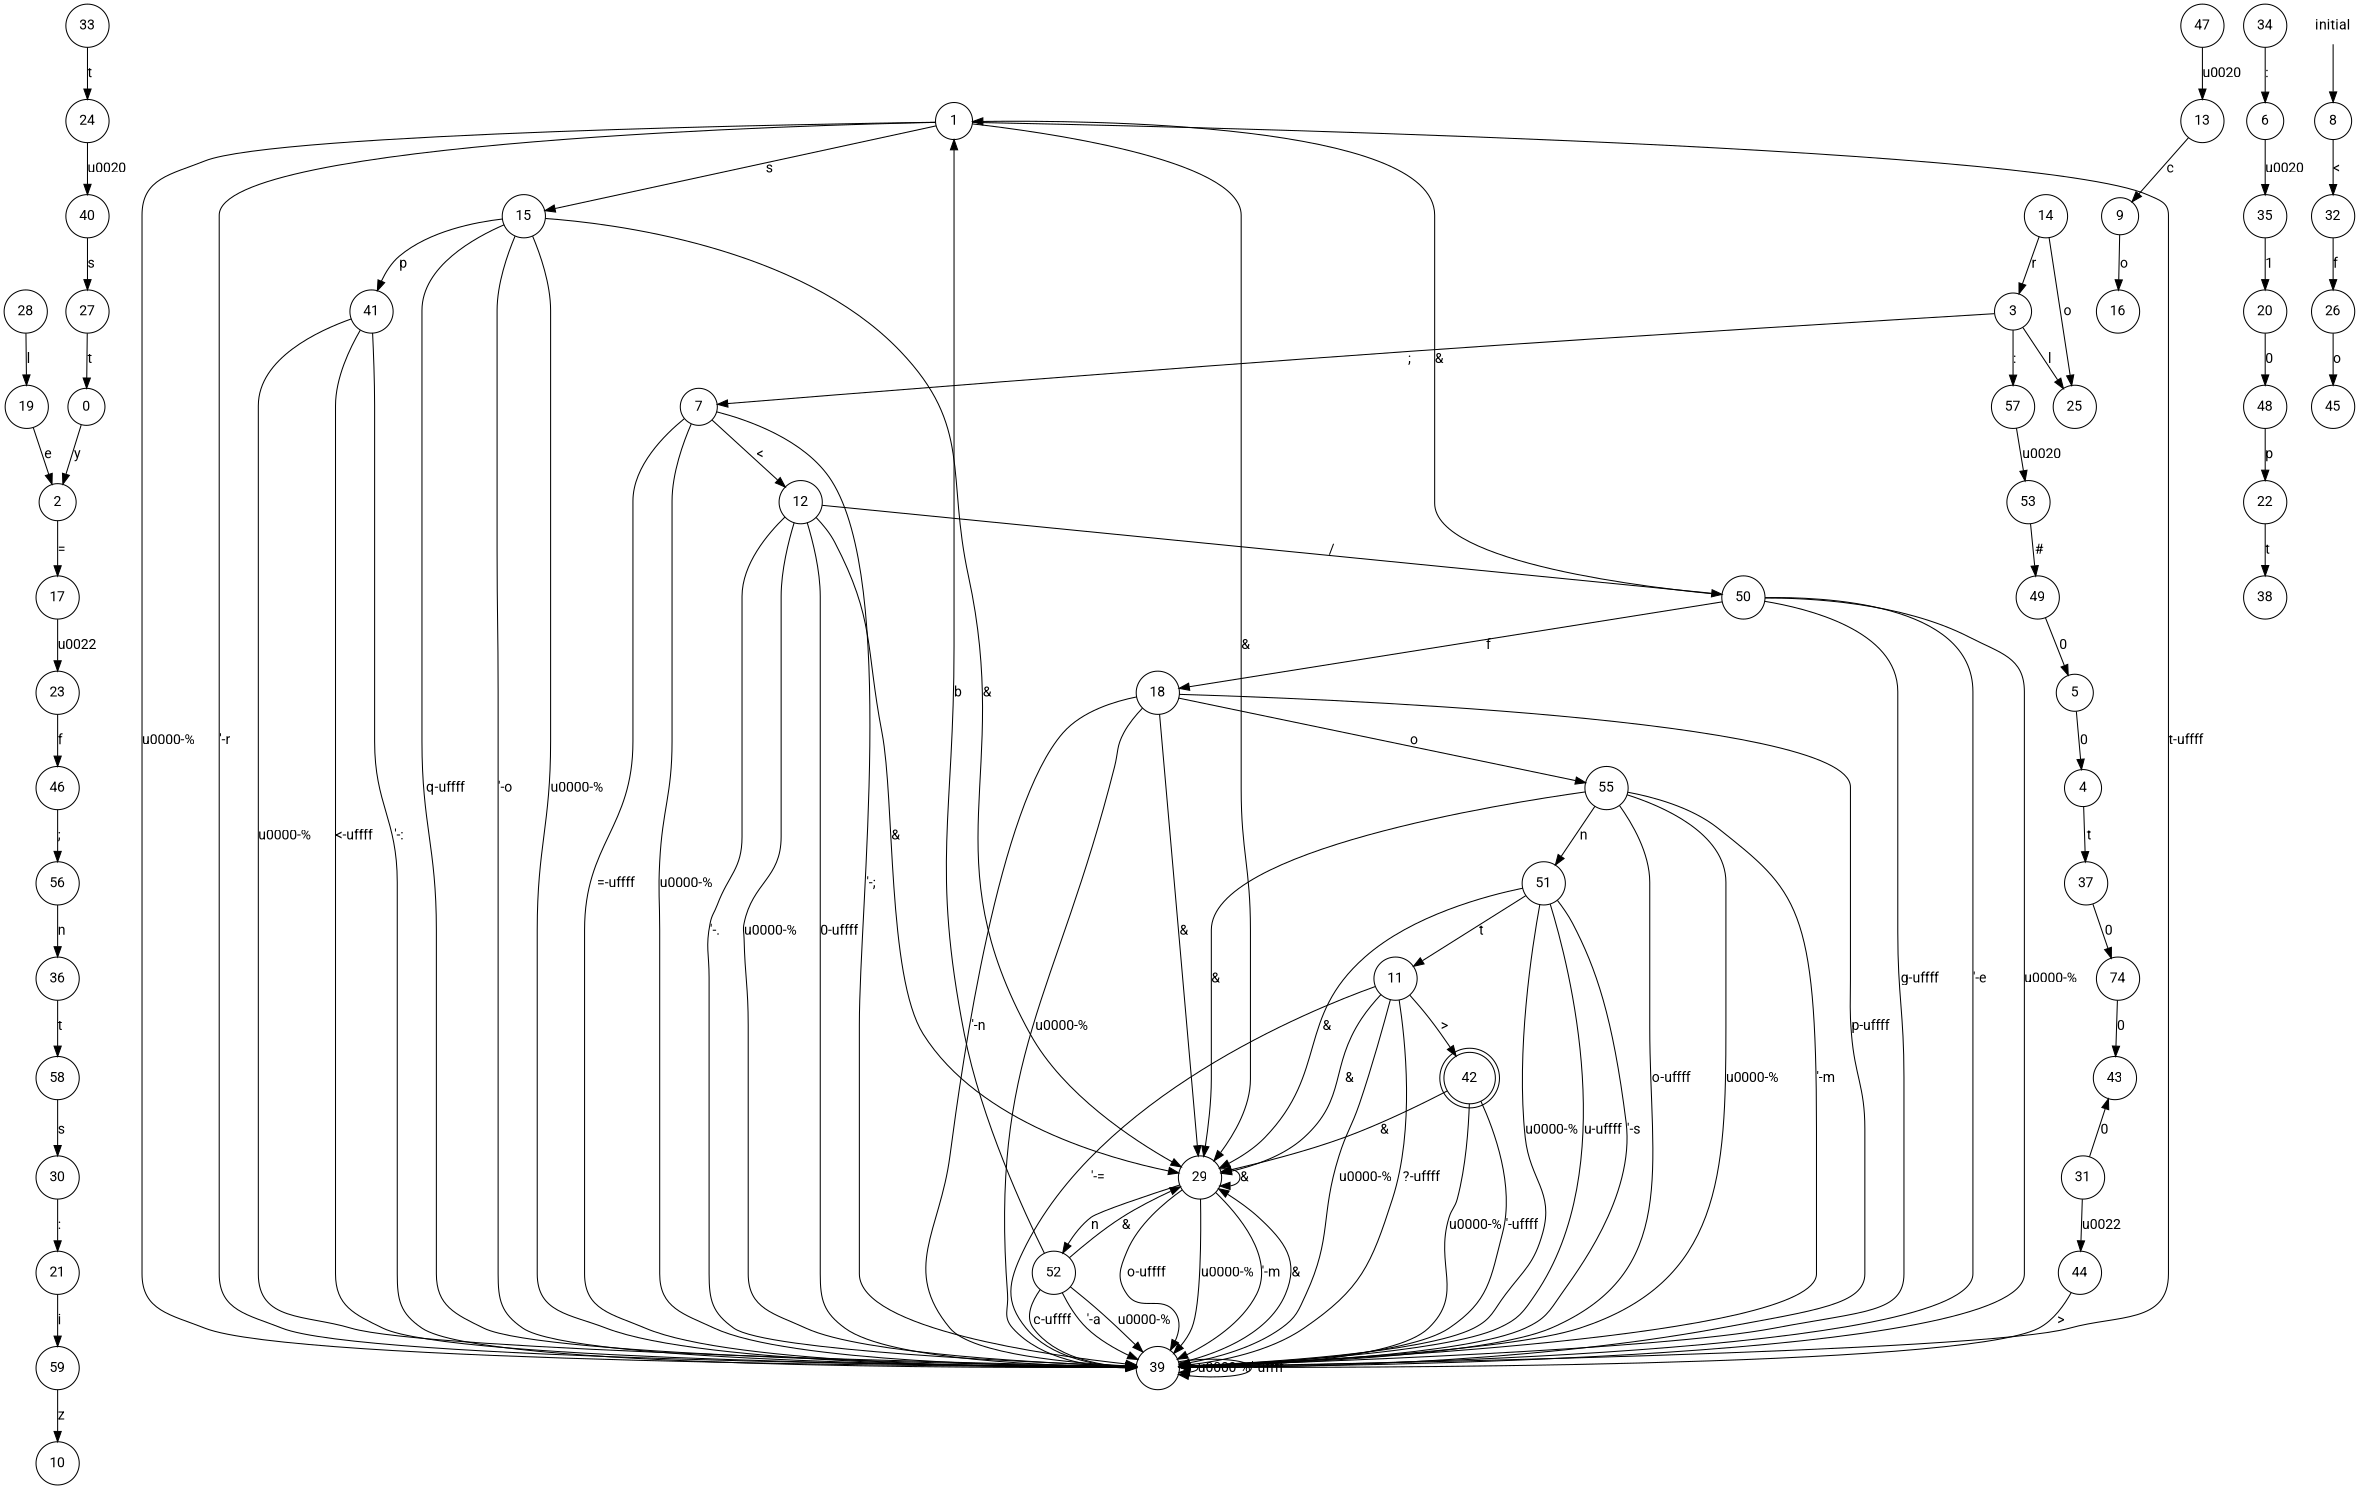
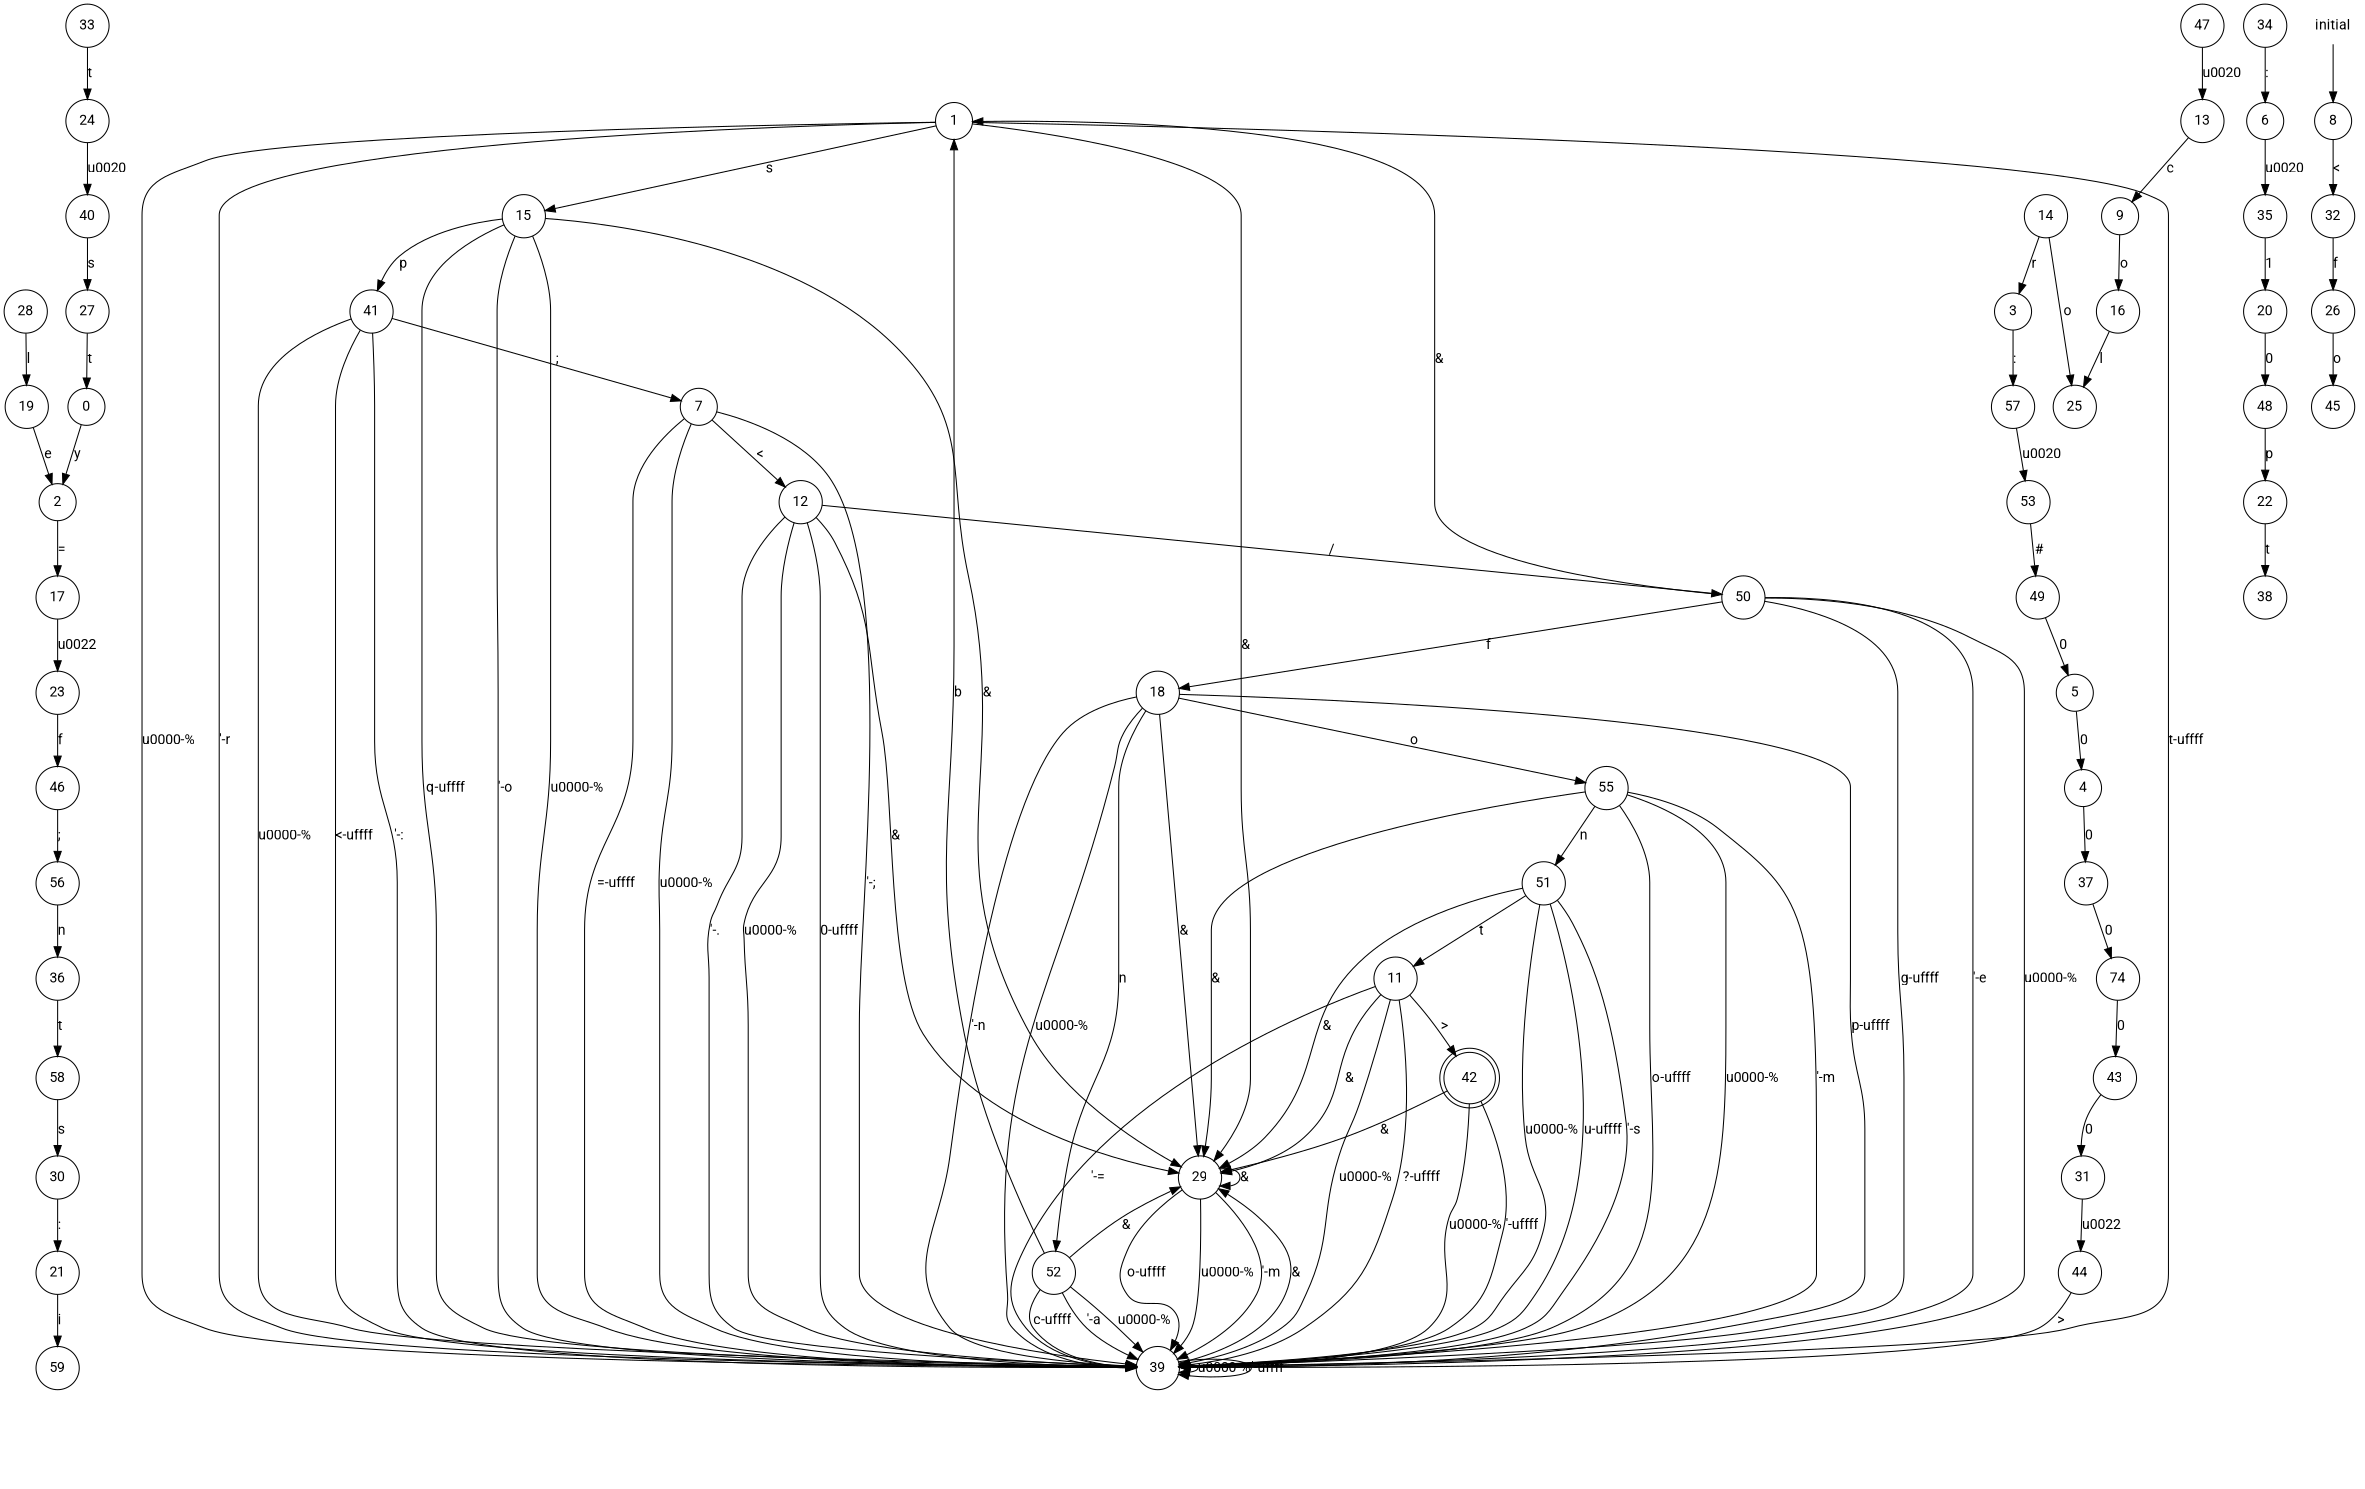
edge "3" -> "25": now "16" -> "25"
edge "3" -> "7": now "41" -> "7"
edge "4" -> "37": label "t" -> "0"
edge "31" -> "43": reversed
edge "29" -> "52": now "18" -> "52"
node "10": removed
